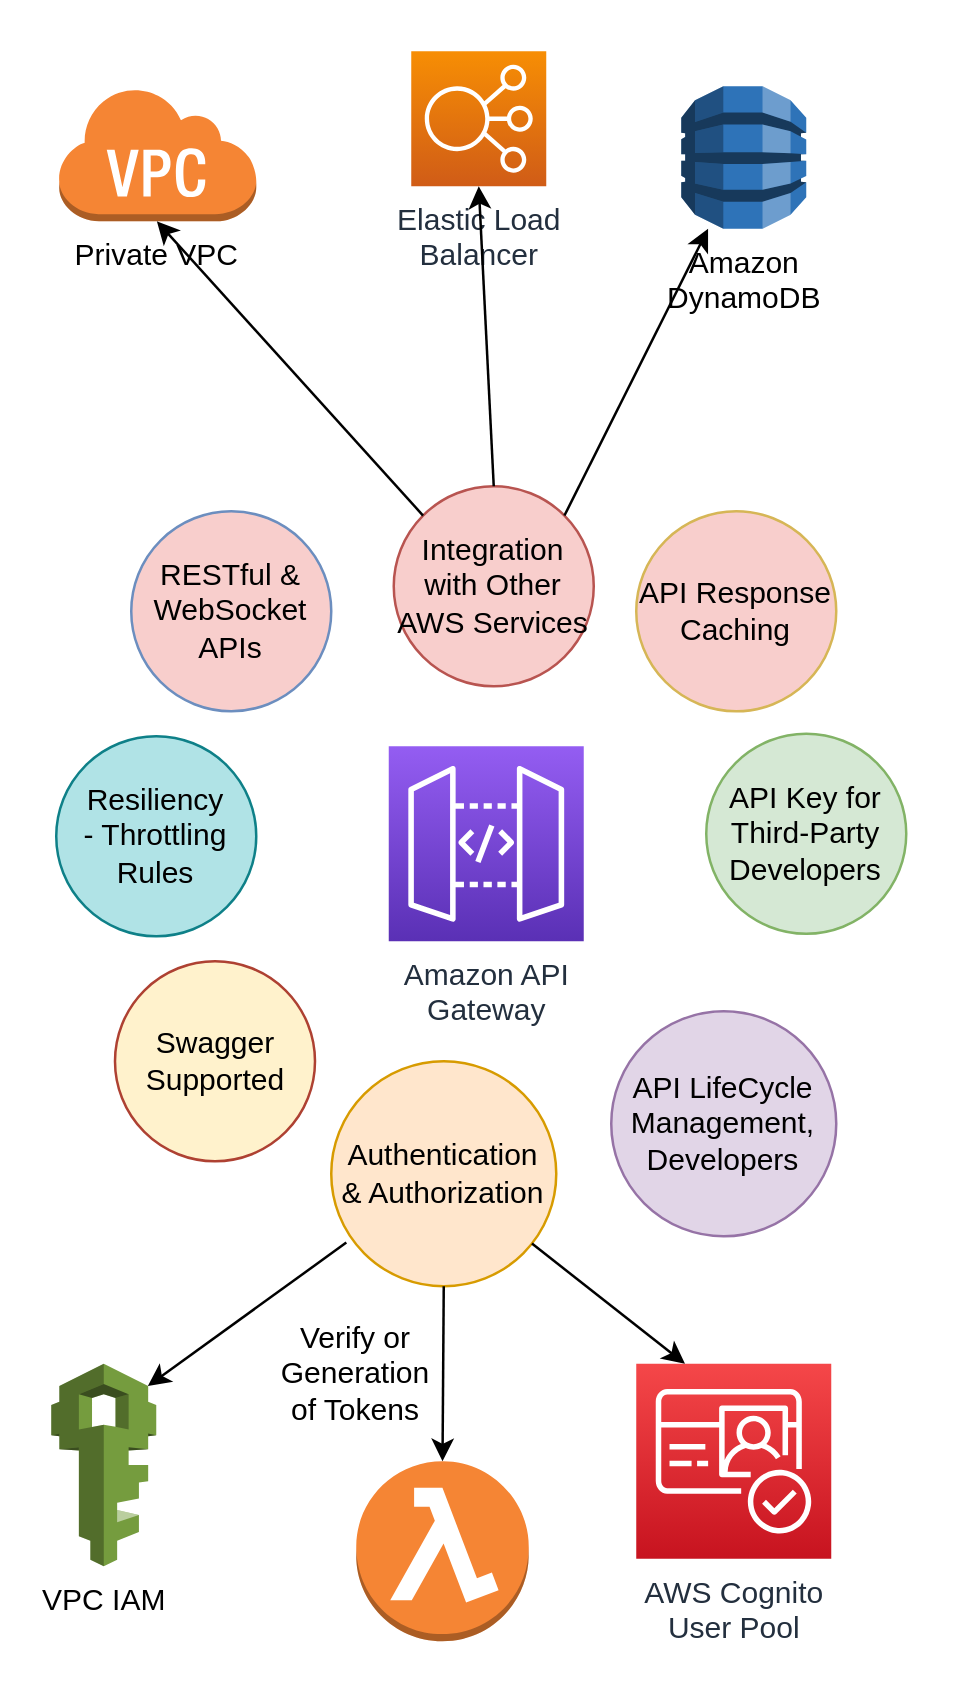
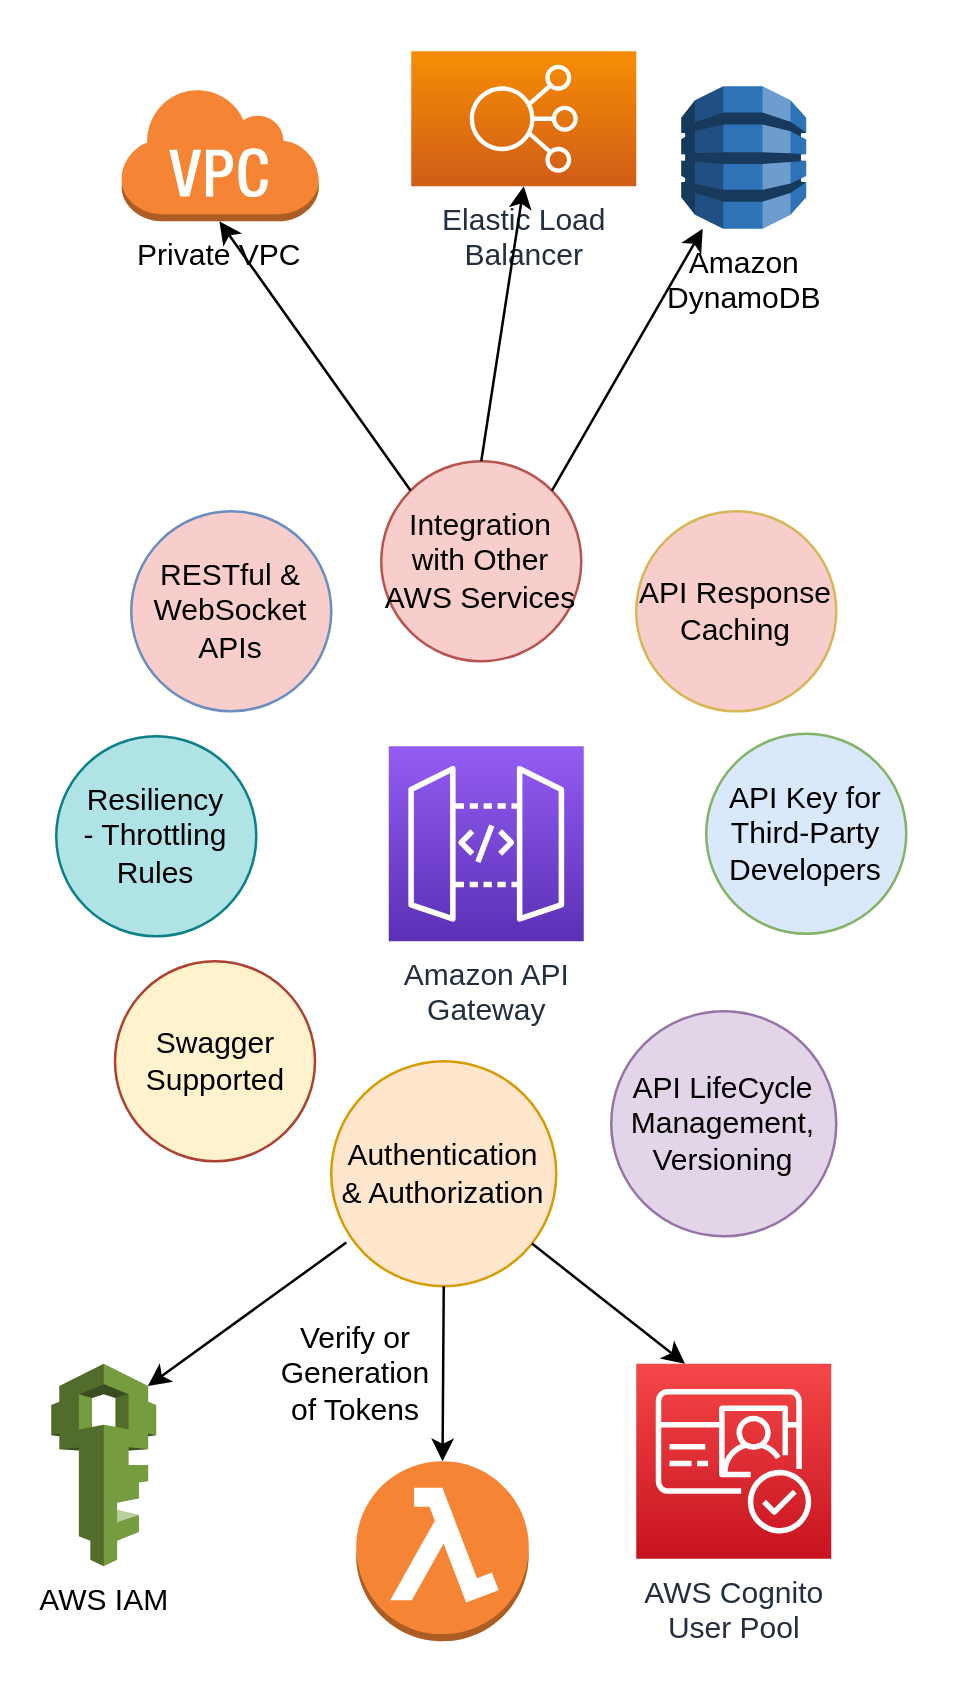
node "Elastic Load Balancer": size 135x135 -> 225x135
node "Private VPC": moved (157, 154) -> (219, 154)
node "Integration with Other AWS Services": moved (494, 586) -> (481, 561)
node "API Key for Third-Party Developers": fillcolor #d5e8d4 -> #dae8fc
node "API LifeCycle Management, Developers": label "API LifeCycle Management, Developers" -> "API LifeCycle Management, Versioning"
node "VPC IAM": label "VPC IAM" -> "AWS IAM"
